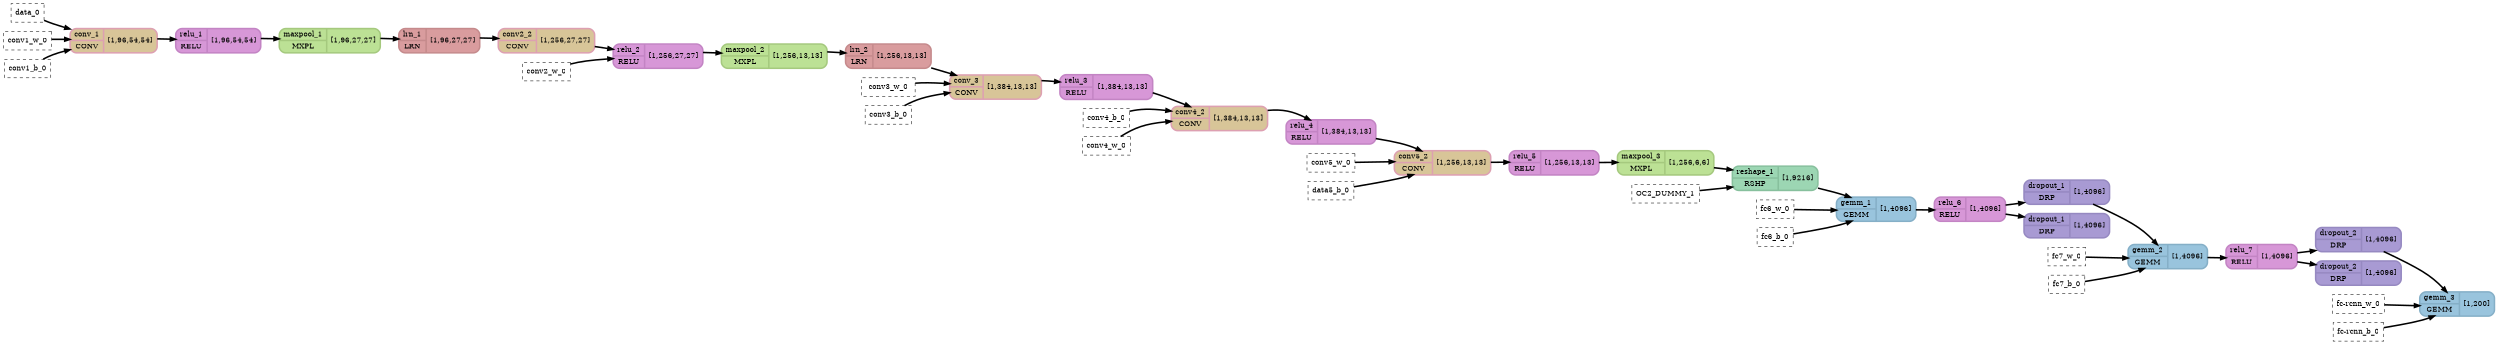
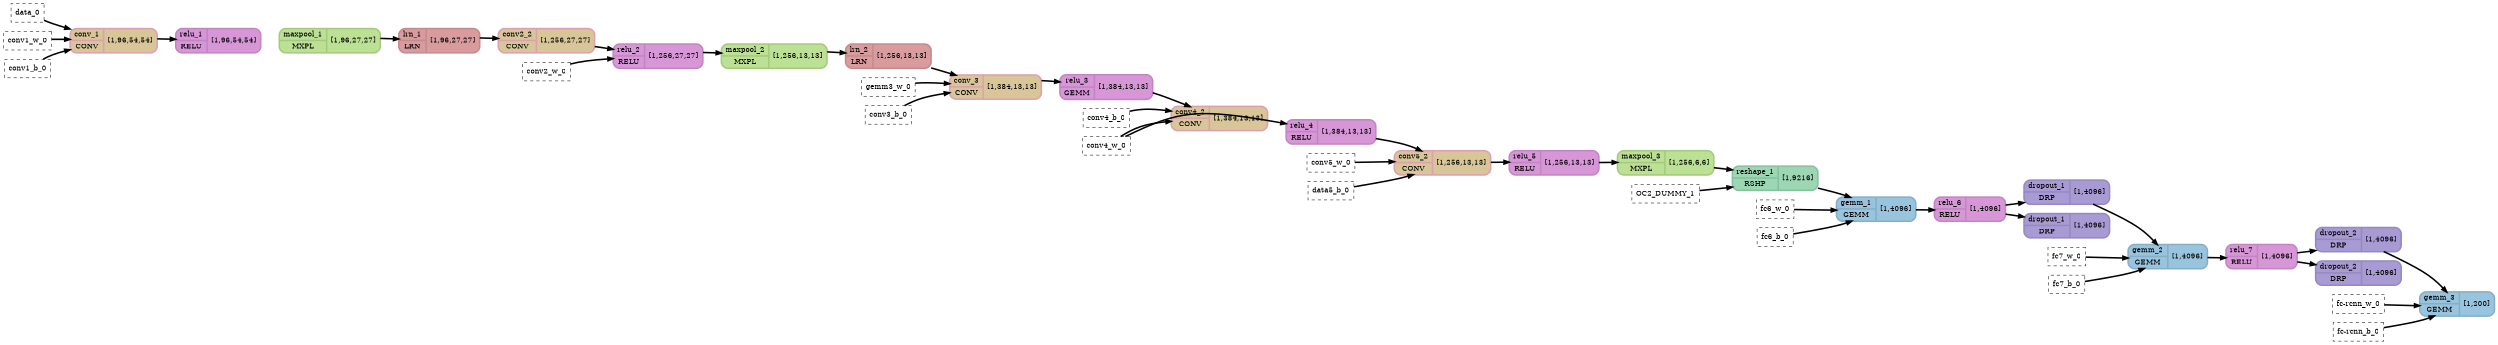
edge "relu_1" -> "maxpool_1": removed
node "conv3_w_0": label "conv3_w_0" -> "gemm3_w_0"
node "relu_3": text "RELU" -> "GEMM"
edge "conv4_2" -> "relu_4": now "conv4_w_0" -> "relu_4"
